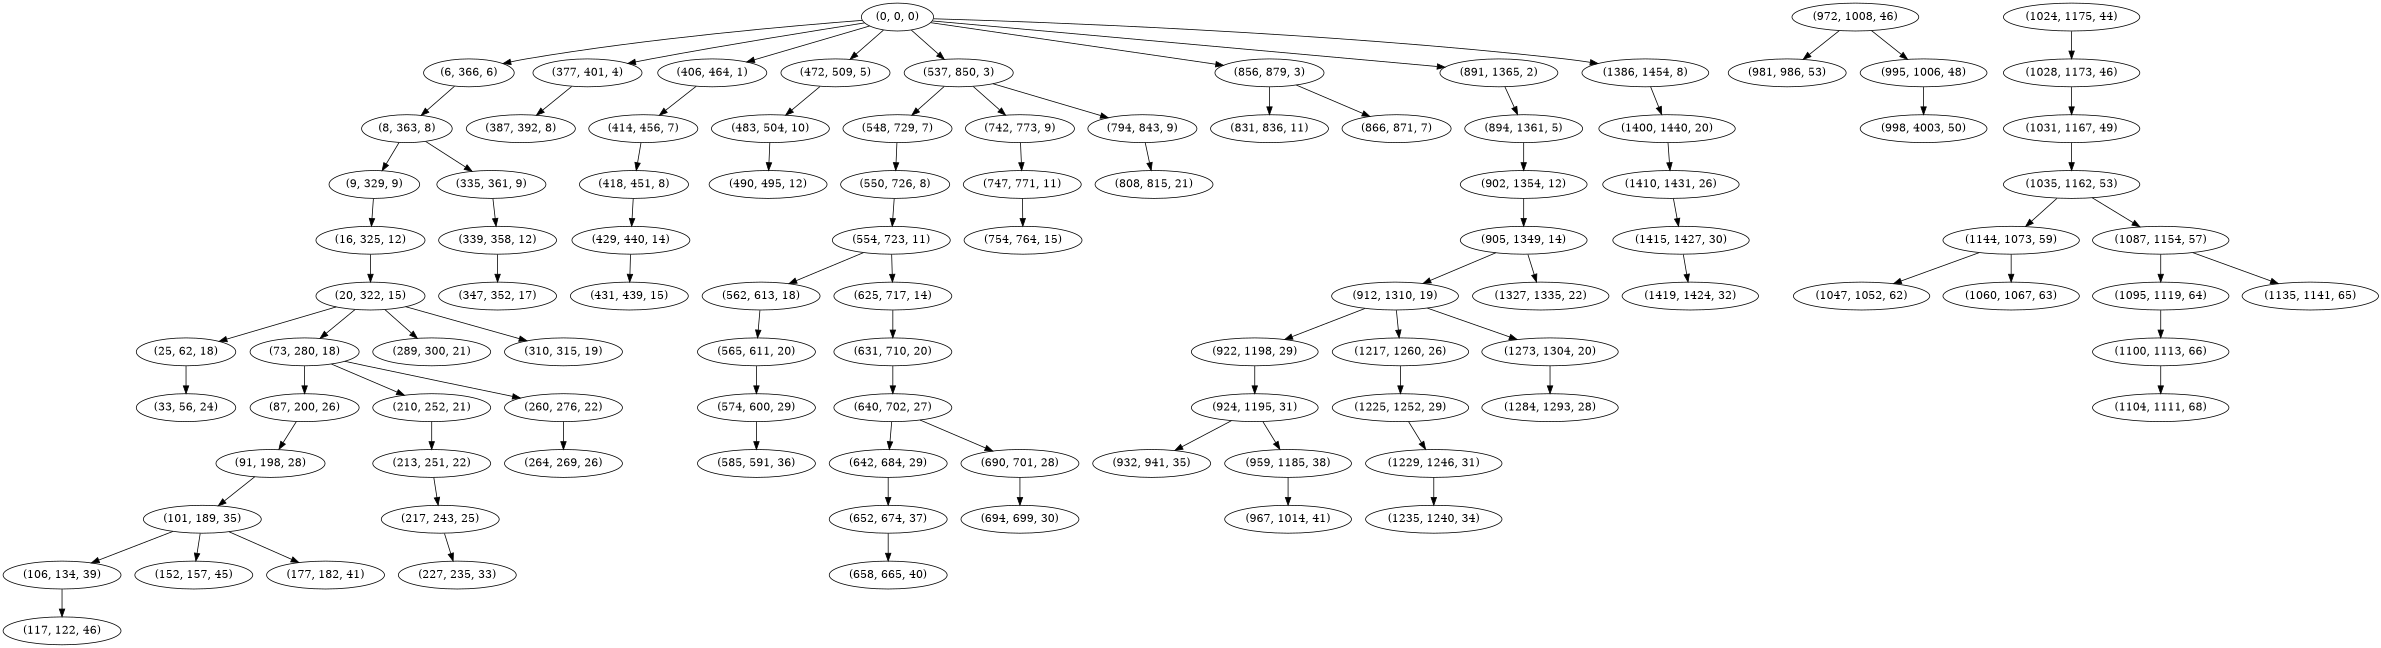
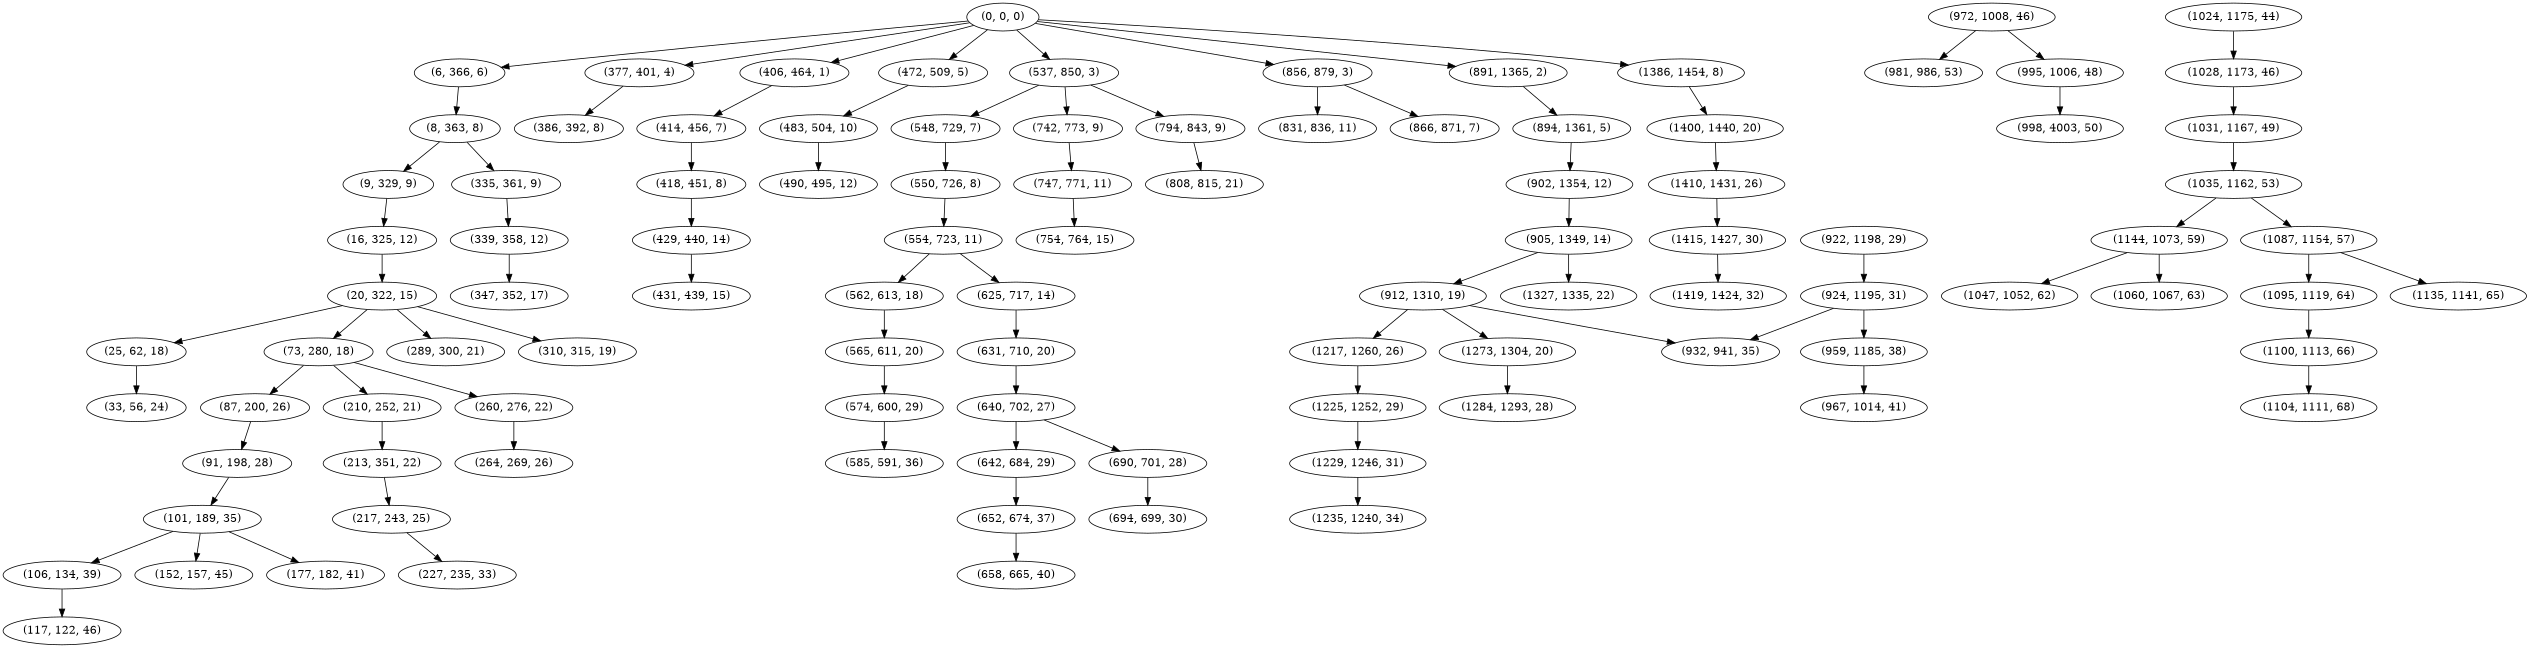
node "(387, 392, 8)": label "(387, 392, 8)" -> "(386, 392, 8)"
edge "(912, 1310, 19)" -> "(922, 1198, 29)": now "(912, 1310, 19)" -> "(932, 941, 35)"
node "(213, 251, 22)": label "(213, 251, 22)" -> "(213, 351, 22)"
